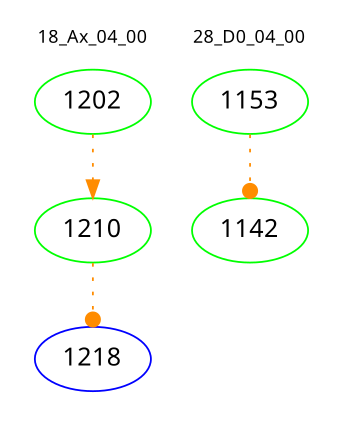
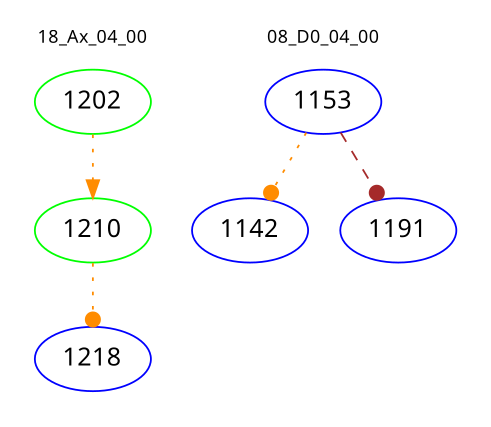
cluster "28_D0_04_00": label "28_D0_04_00" -> "08_D0_04_00"
node "1153": color green -> blue
node "1142": color green -> blue
node "1191": added
